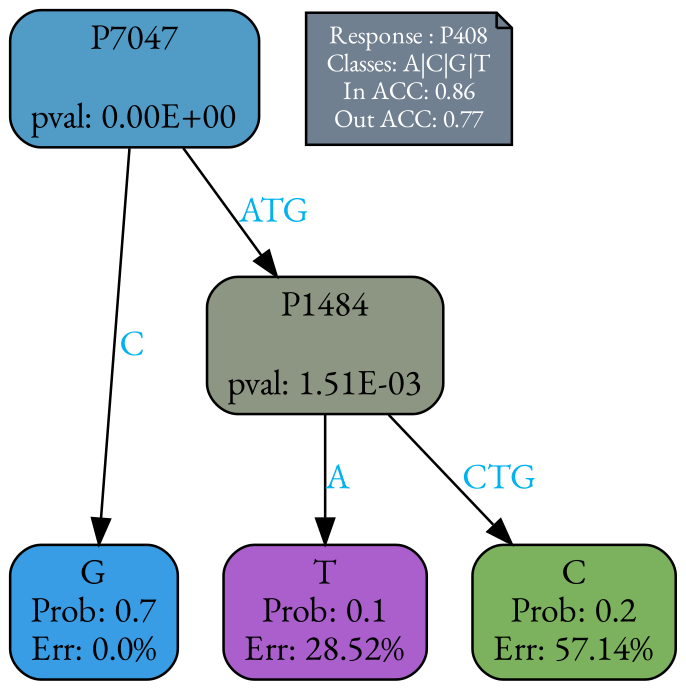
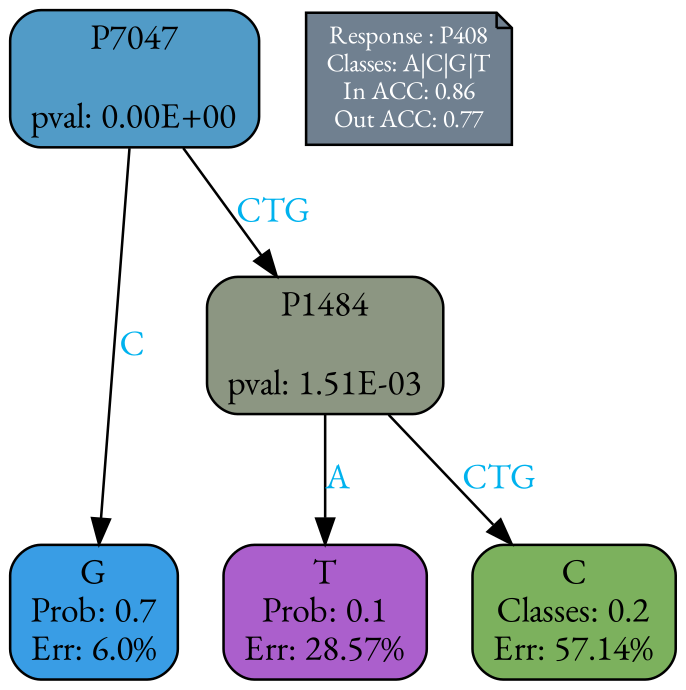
edge "P7047 pval: 0.00E+00" -> "P1484 pval: 1.51E-03": label "ATG" -> "CTG"
node "G Prob: 0.7 Err: 0.0%": label "G Prob: 0.7 Err: 0.0%" -> "G Prob: 0.7 Err: 6.0%"
node "T Prob: 0.1 Err: 28.52%": label "T Prob: 0.1 Err: 28.52%" -> "T Prob: 0.1 Err: 28.57%"
node "C Prob: 0.2 Err: 57.14%": label "C Prob: 0.2 Err: 57.14%" -> "C Classes: 0.2 Err: 57.14%"
